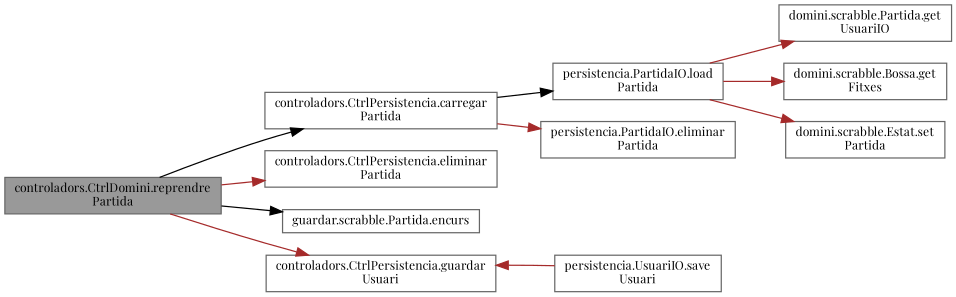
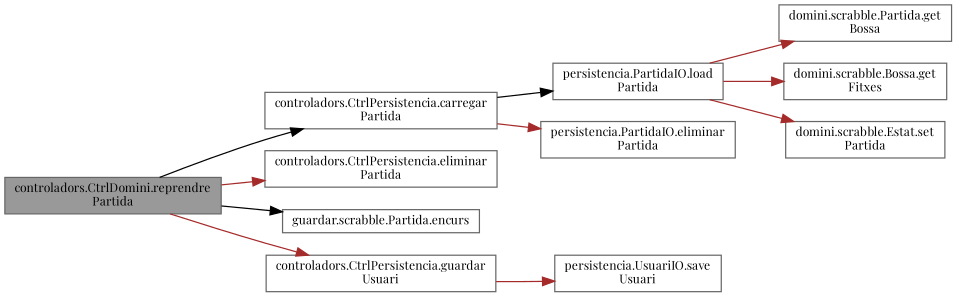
node "domini.scrabble.Partida.get UsuariIO": label "domini.scrabble.Partida.get UsuariIO" -> "domini.scrabble.Partida.get Bossa"
edge "persistencia.UsuariIO.save Usuari" -> "controladors.CtrlPersistencia.guardar Usuari": reversed
